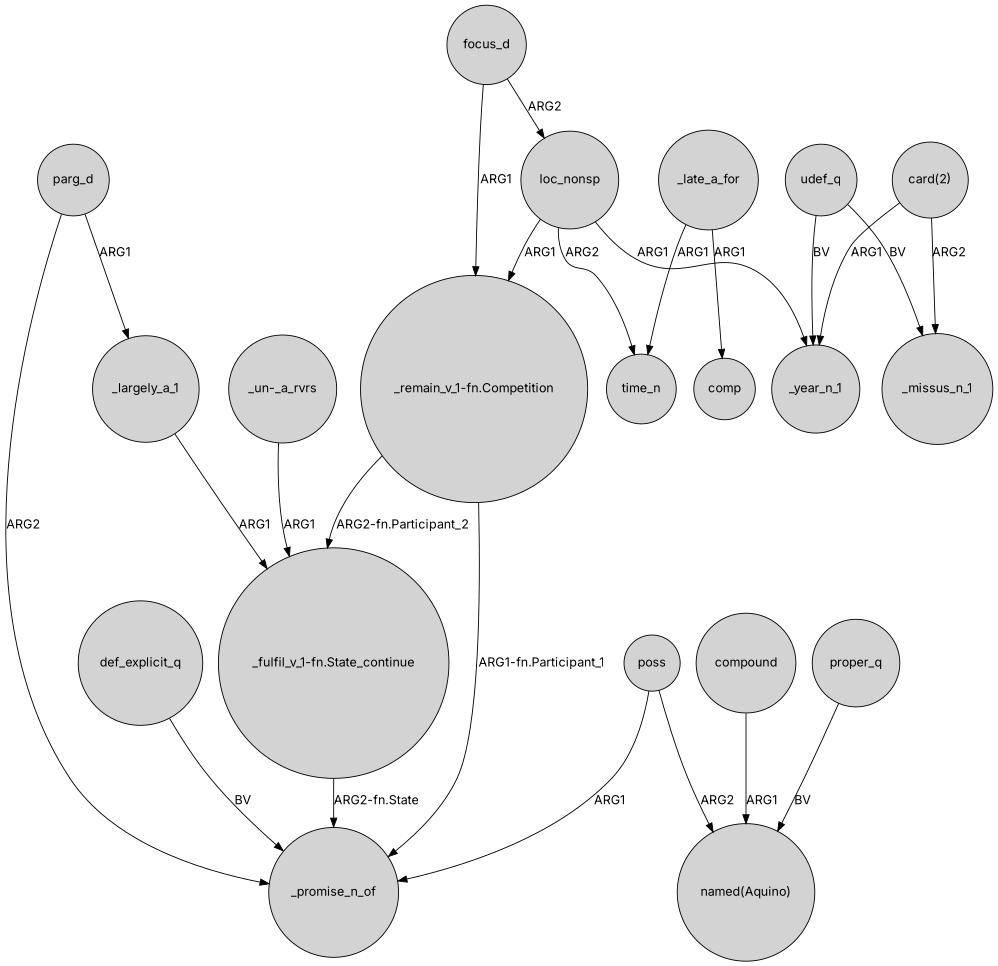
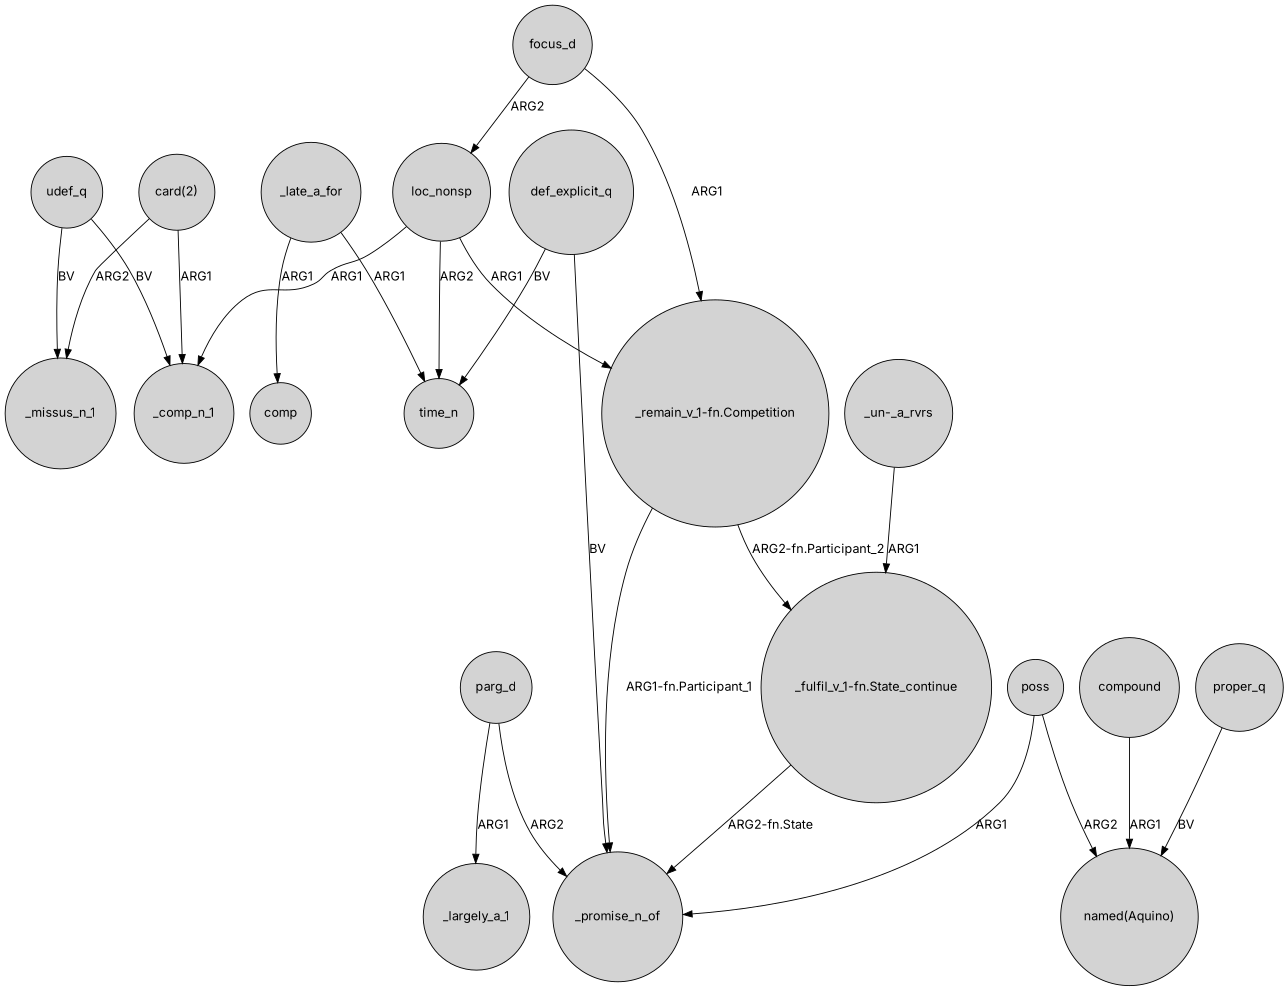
edge "def_explicit_q" -> "time_n": added, label "BV"
node "_year_n_1": label "_year_n_1" -> "_comp_n_1"
edge "_largely_a_1" -> "_fulfil_v_1-fn.State_continue": removed, label "ARG1"
